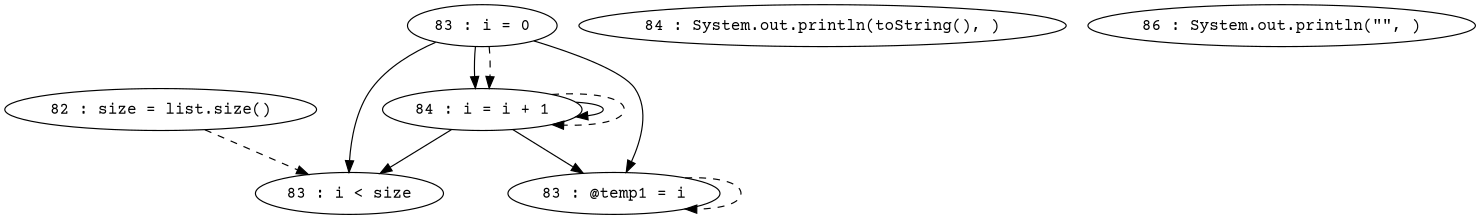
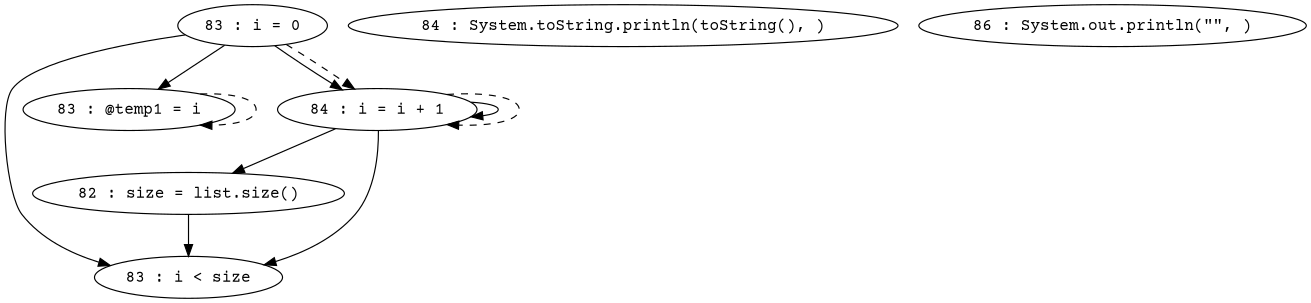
node "84 : System.out.println(toString(), )": label "84 : System.out.println(toString(), )" -> "84 : System.toString.println(toString(), )"
edge "84 : i = i + 1" -> "83 : @temp1 = i": now "84 : i = i + 1" -> "82 : size = list.size()"
edge "82 : size = list.size()" -> "83 : i < size": style dashed -> solid
